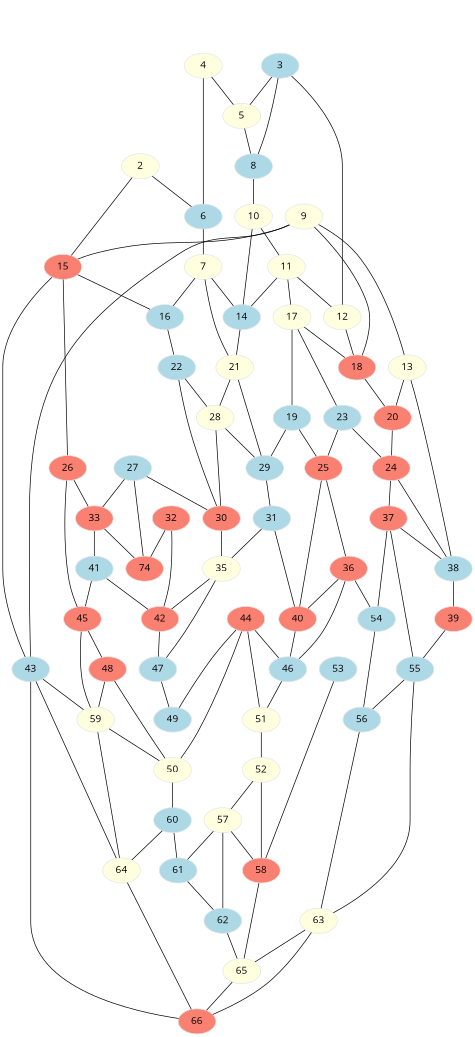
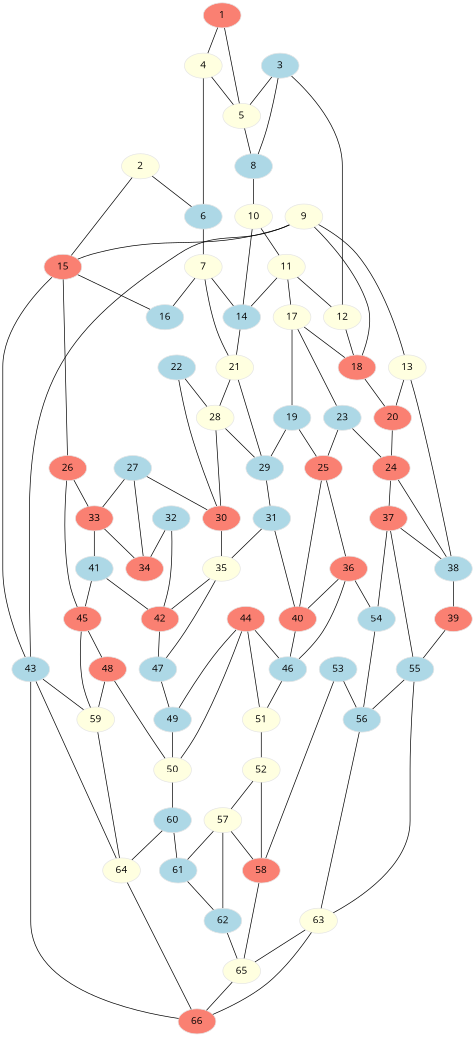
node "1": added
edge "16" -- "22": removed
node "32": fillcolor salmon -> lightblue
node "74": label "74" -> "34"
edge "53" -- "56": added
edge "59" -- "50": now "49" -- "50"
